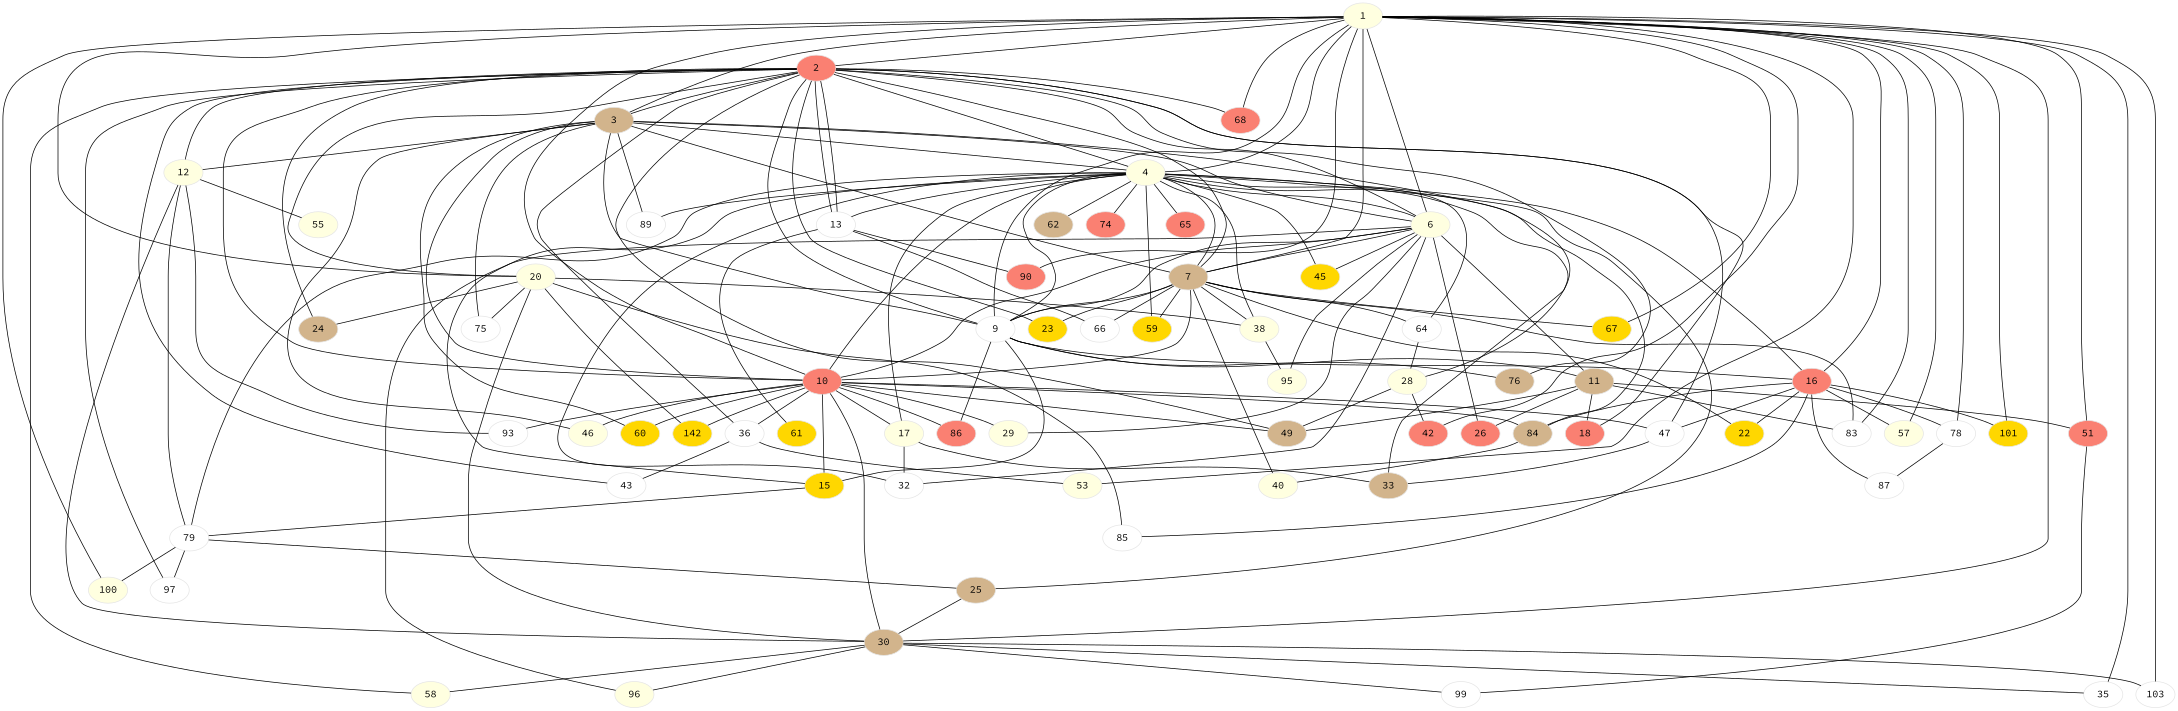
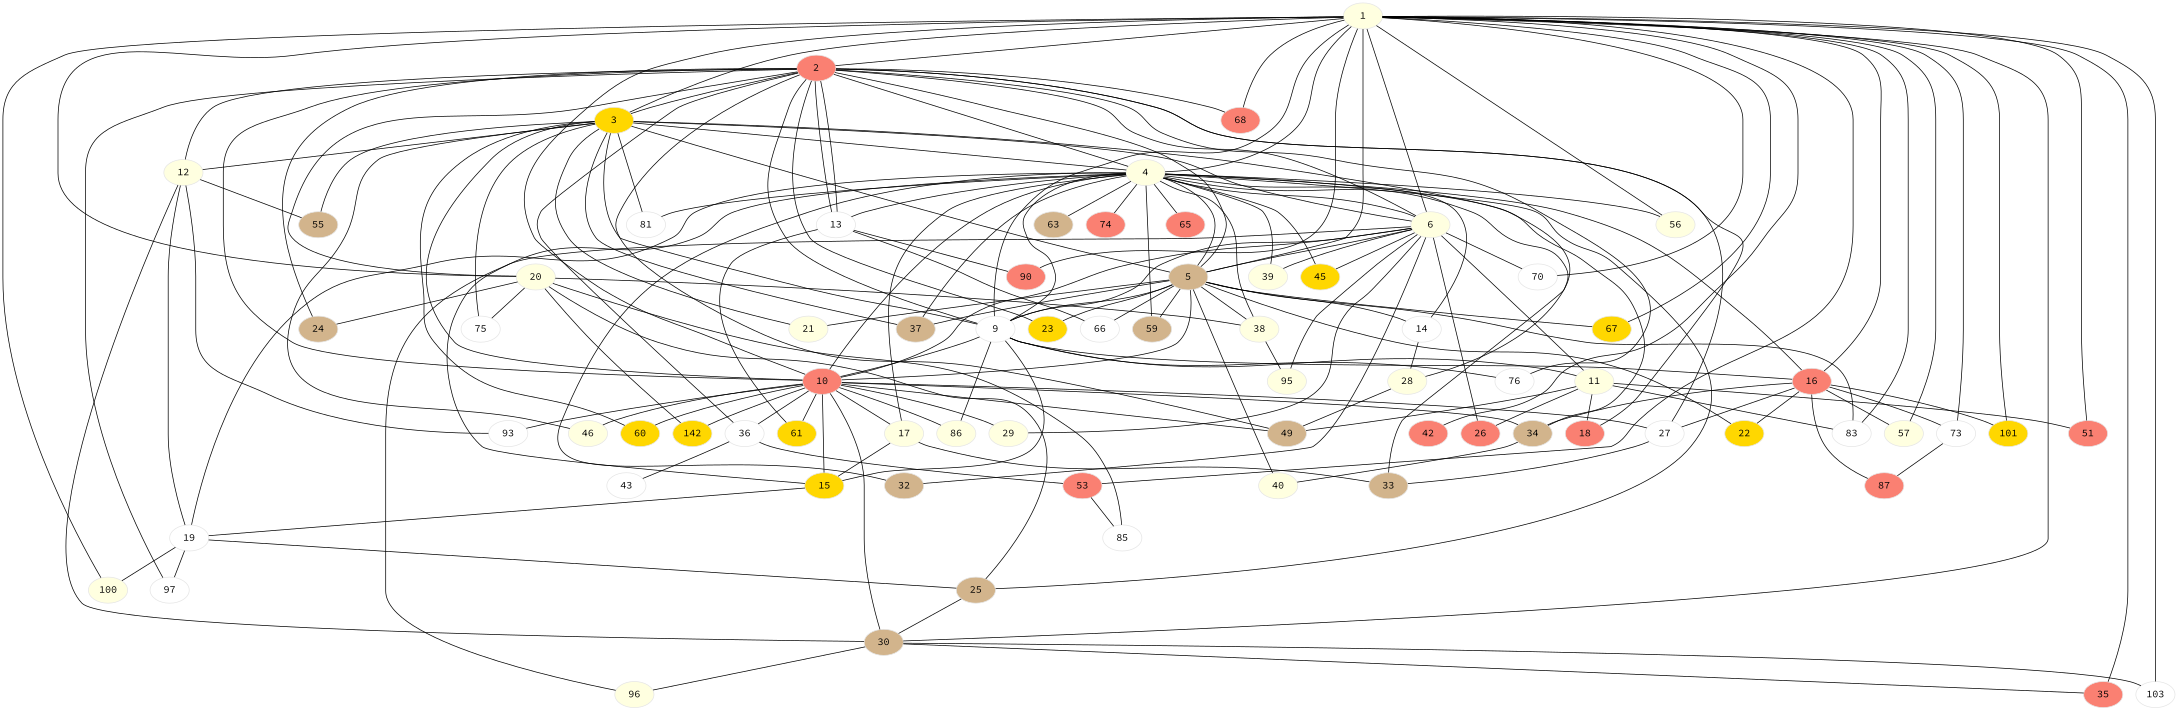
node "3": fillcolor tan -> gold
edge "3" -- "55": added
edge "2" -- "43": removed
node "55": fillcolor lightyellow -> tan
node "89": label "89" -> "81"
node "62": label "62" -> "63"
node "56": added
node "7": label "7" -> "5"
node "39": added
node "70": added
node "21": added
node "37": added
node "59": fillcolor gold -> tan
node "64": label "64" -> "14"
edge "9" -- "10": added
node "76": fillcolor tan -> white
node "11": fillcolor tan -> lightyellow
edge "10" -- "61": added
edge "28" -- "42": removed
node "86": fillcolor salmon -> lightyellow
node "84": label "84" -> "34"
node "47": label "47" -> "27"
node "78": label "78" -> "73"
edge "17" -- "32": now "17" -- "15"
node "32": fillcolor white -> tan
node "53": fillcolor lightyellow -> salmon
node "87": fillcolor white -> salmon
edge "16" -- "85": now "53" -- "85"
node "79": label "79" -> "19"
edge "20" -- "30": now "20" -- "25"
node "58": removed
node "99": removed
node "35": fillcolor white -> salmon
